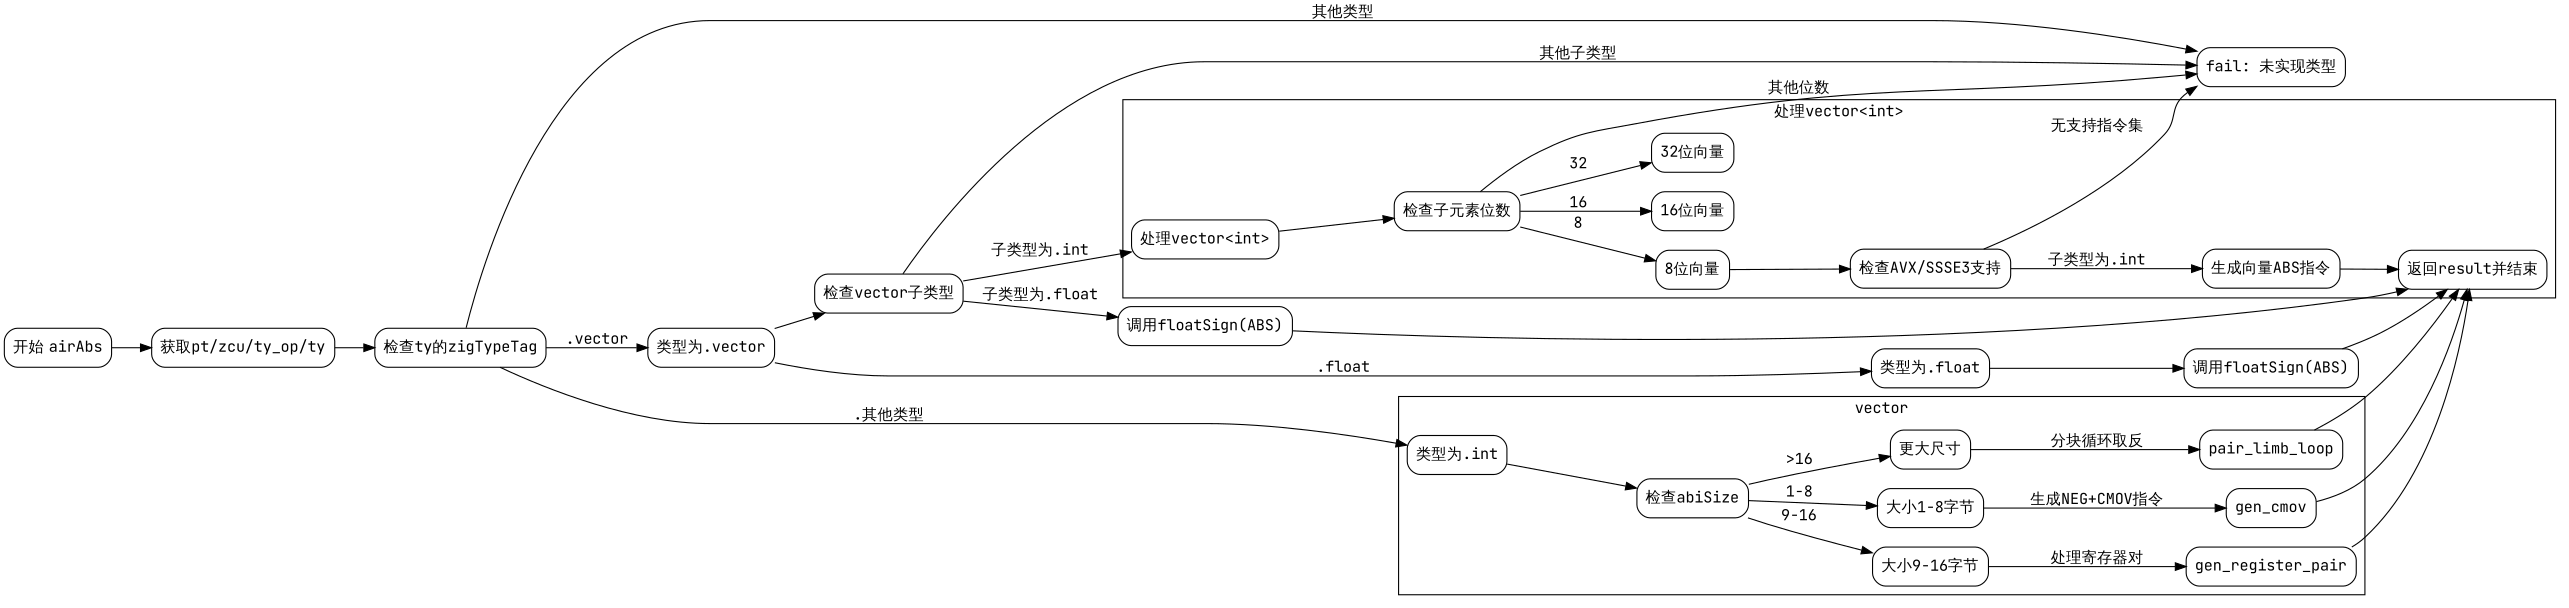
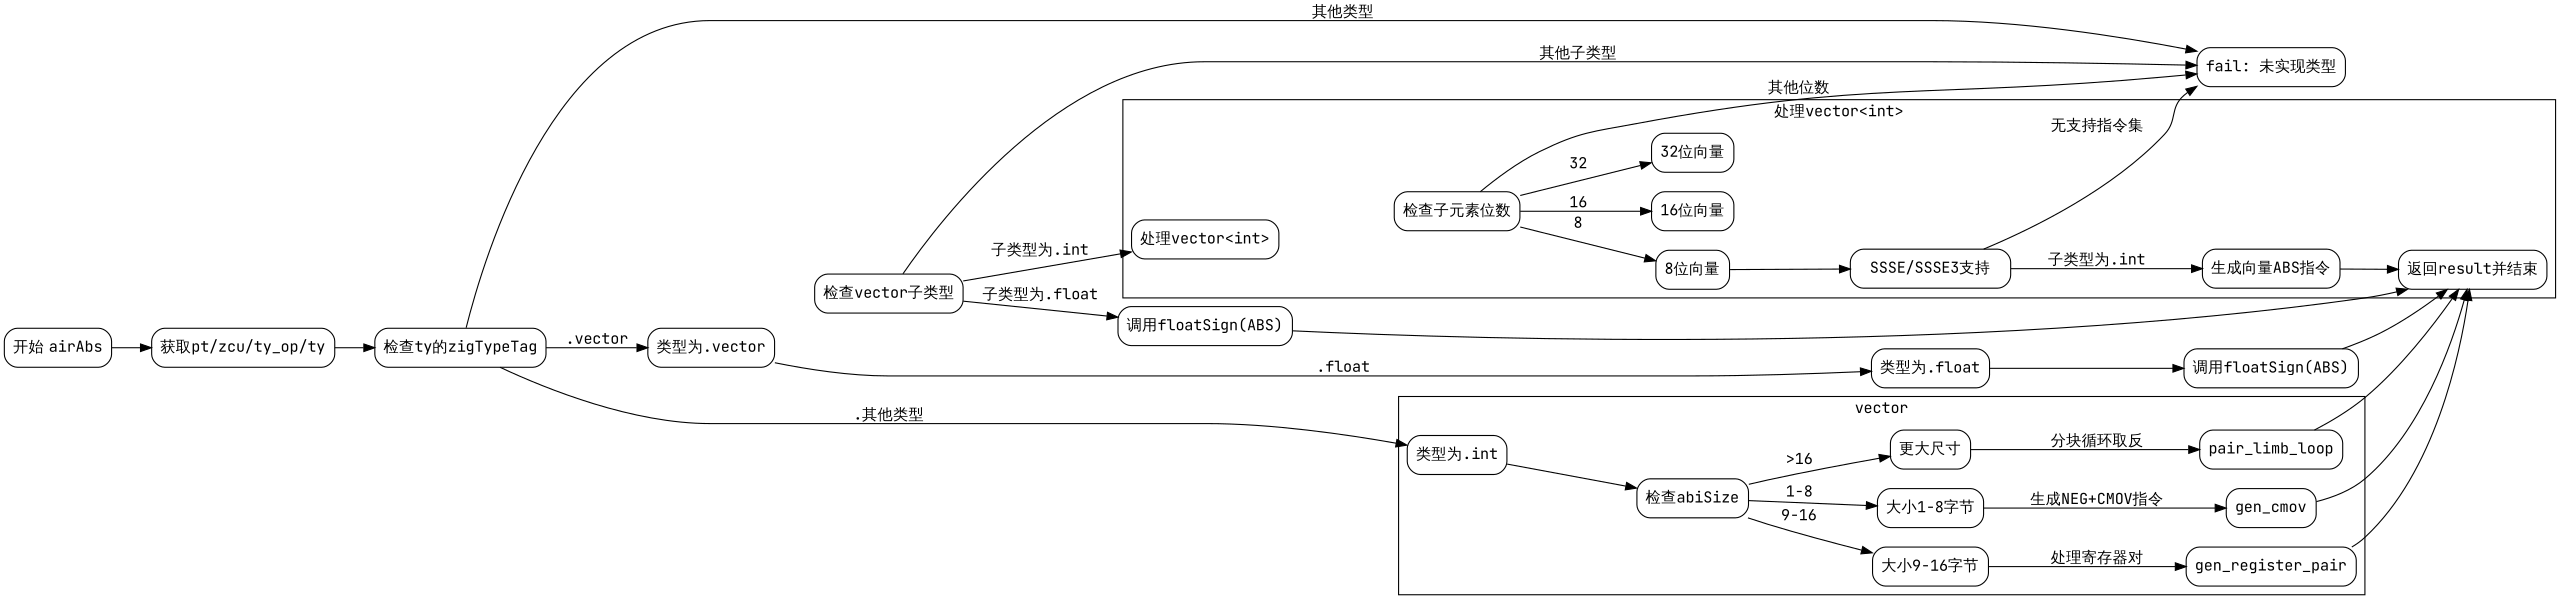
edge "处理vector<int>" -> "检查子元素位数": removed
node "检查AVX/SSSE3支持": label "检查AVX/SSSE3支持" -> "SSSE/SSSE3支持"
edge "类型为.vector" -> "检查vector子类型": removed
